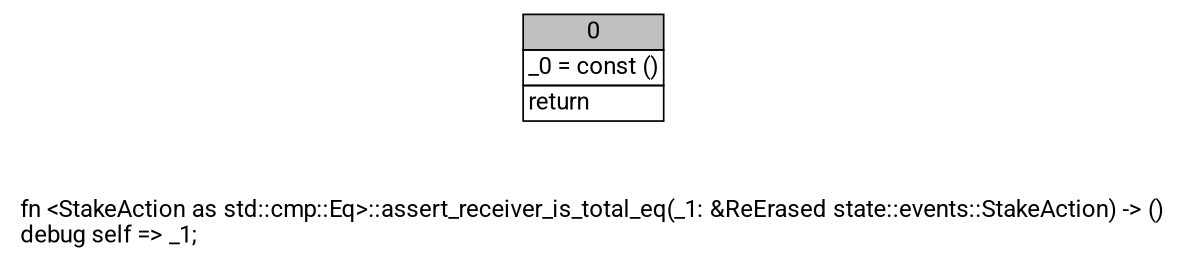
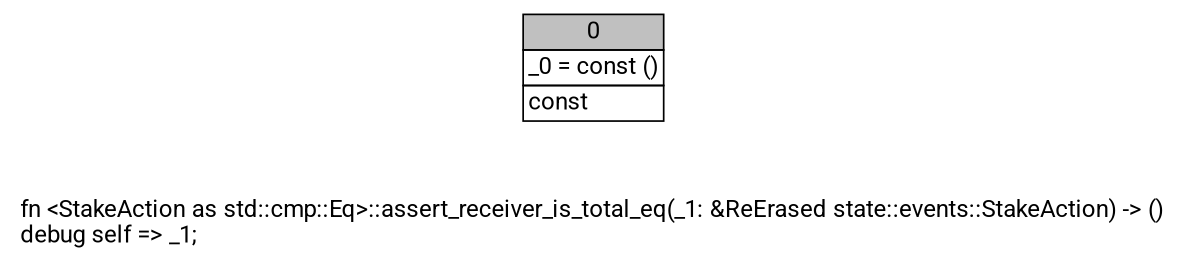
node "0": text "return" -> "const"
